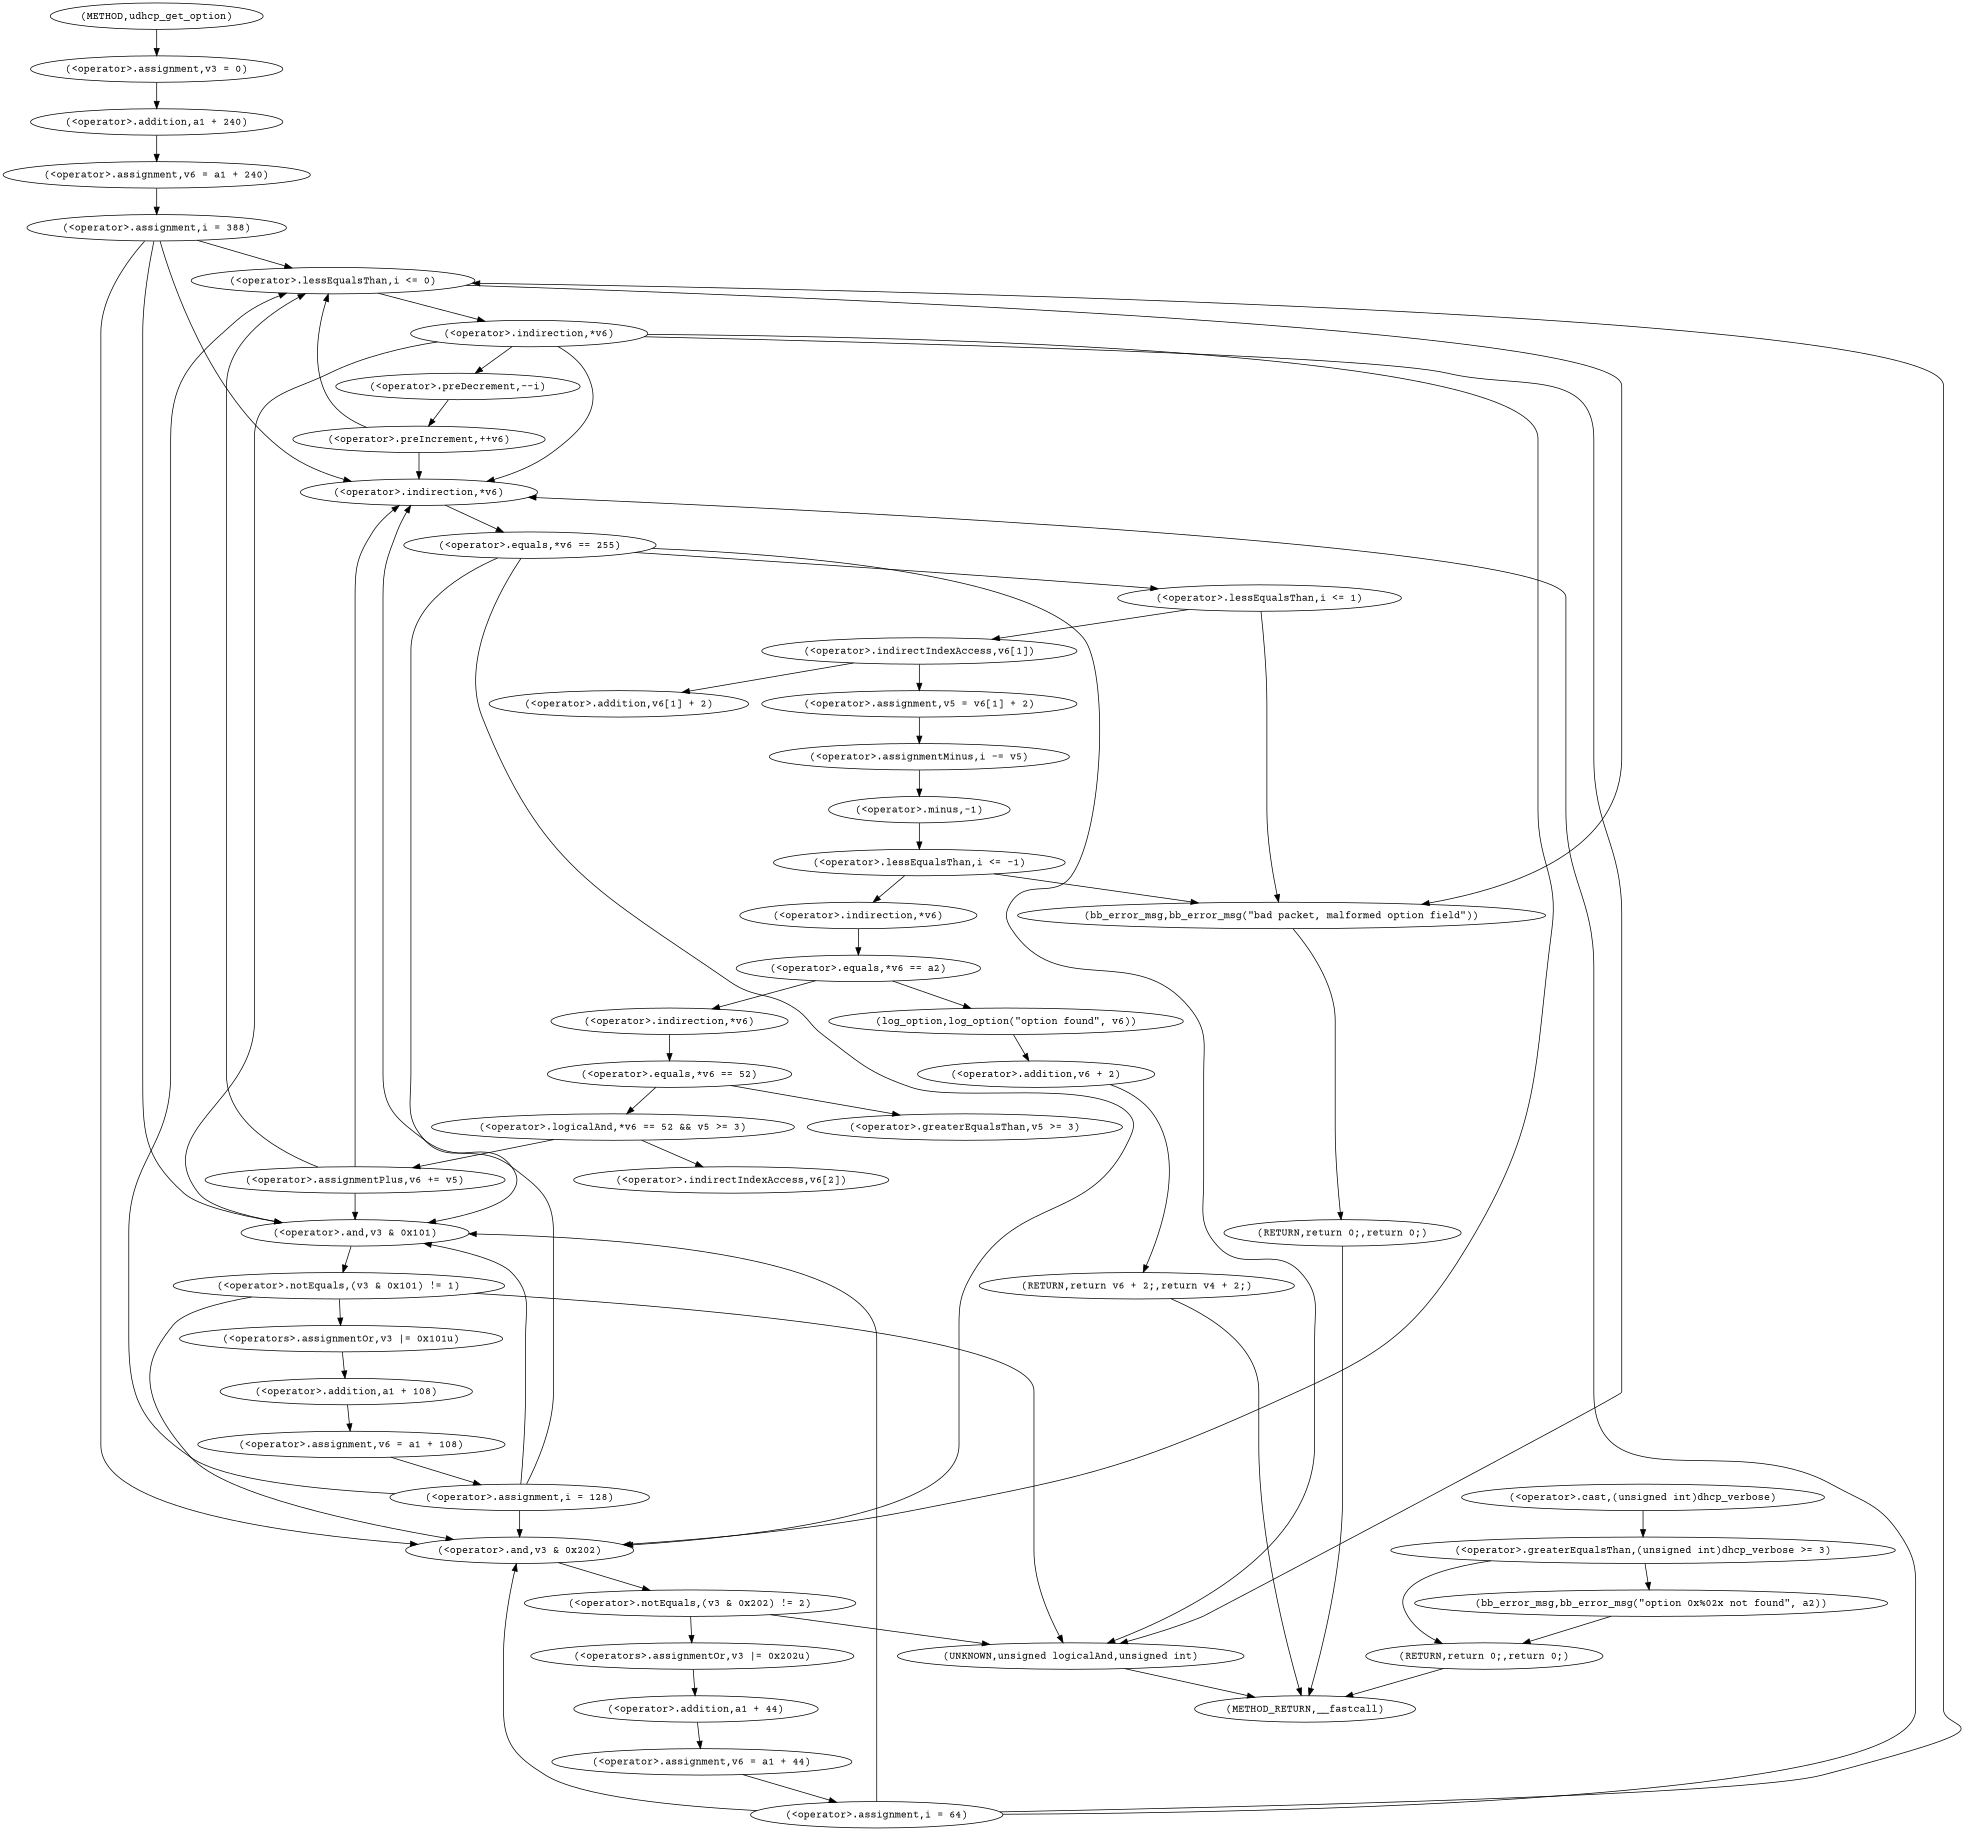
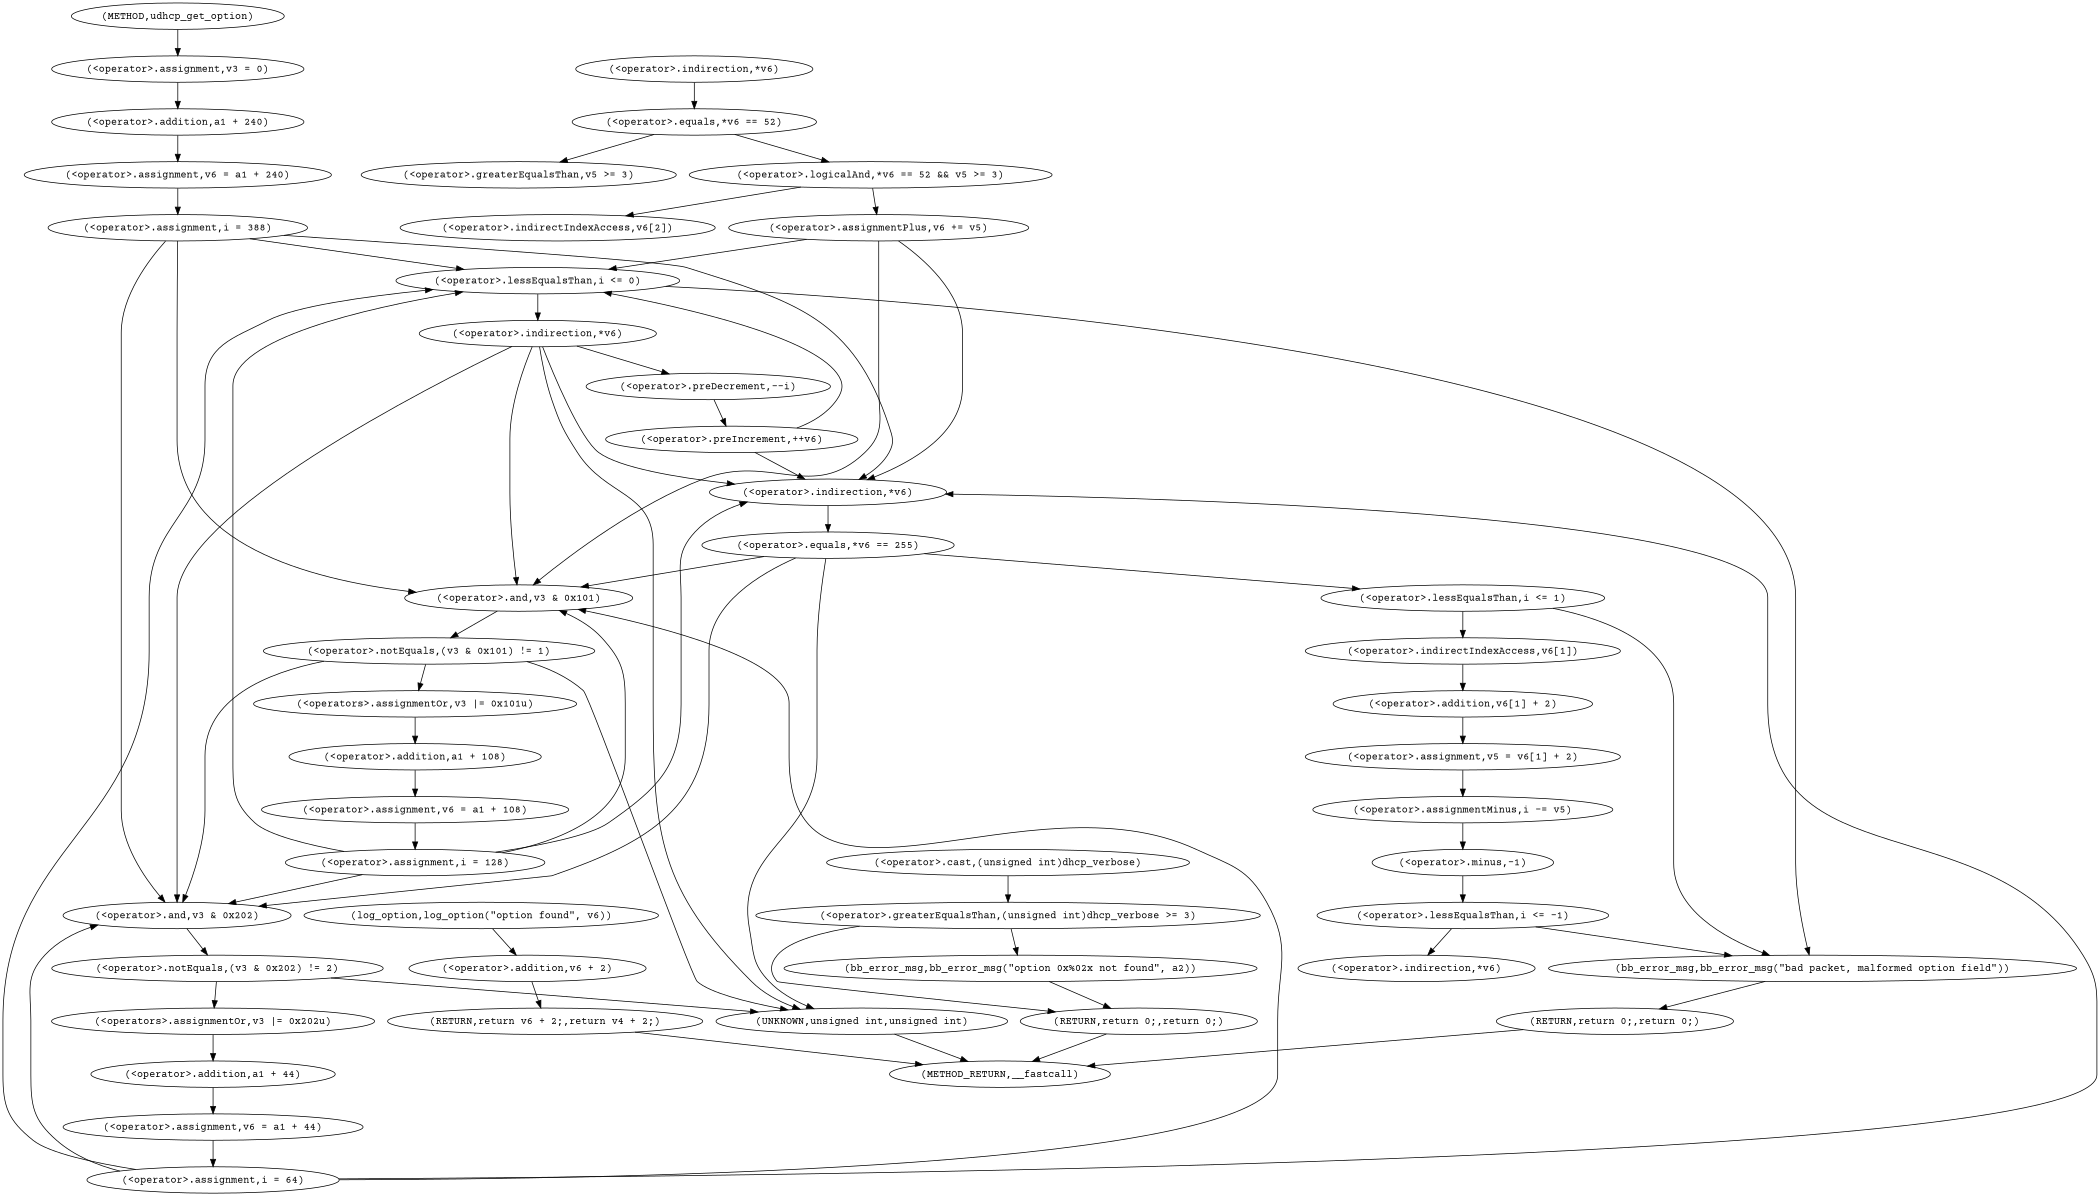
edge "(<operator>.indirectIndexAccess,v6[1])" -> "(<operator>.assignment,v5 = v6[1] + 2)": now "(<operator>.addition,v6[1] + 2)" -> "(<operator>.assignment,v5 = v6[1] + 2)"
node "(<operator>.equals,*v6 == a2)": removed
node "(UNKNOWN,unsigned logicalAnd,unsigned int)": label "(UNKNOWN,unsigned logicalAnd,unsigned int)" -> "(UNKNOWN,unsigned int,unsigned int)"
